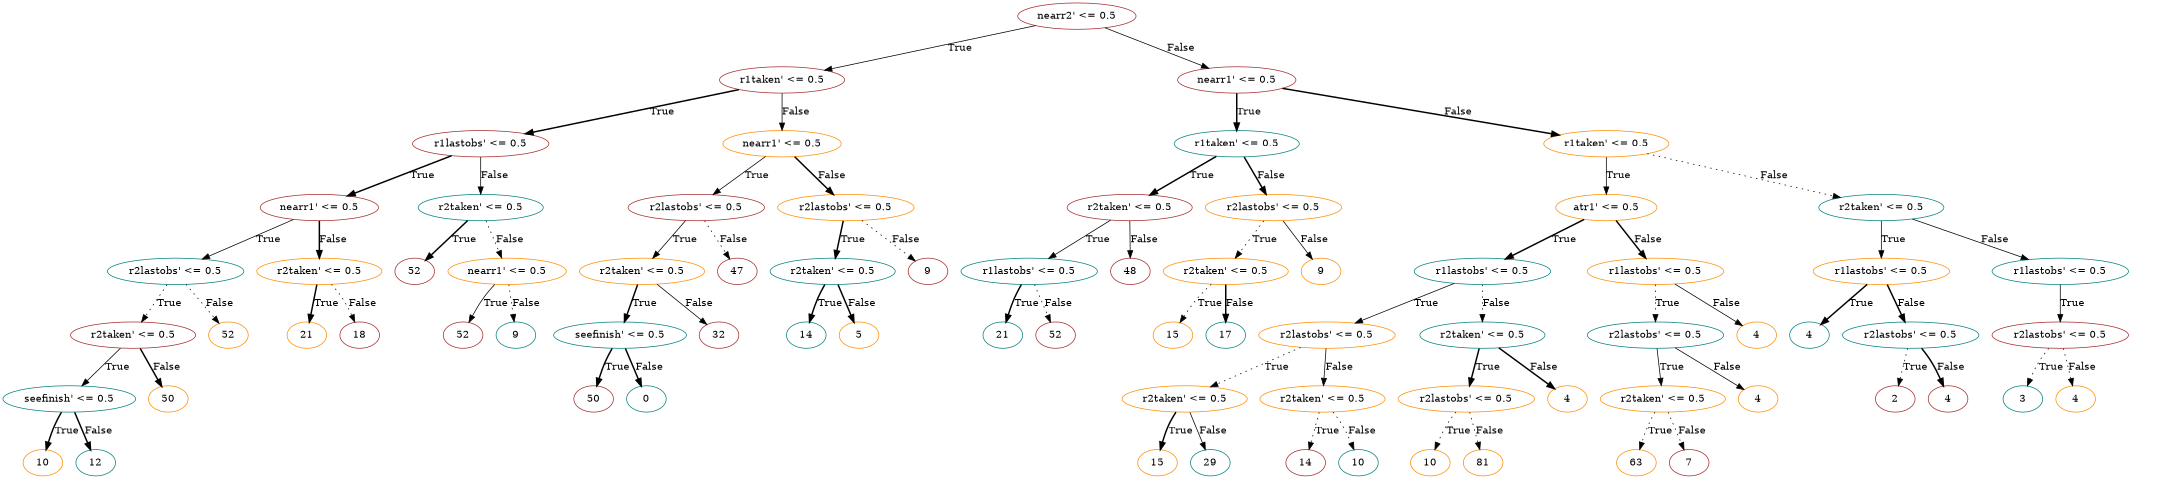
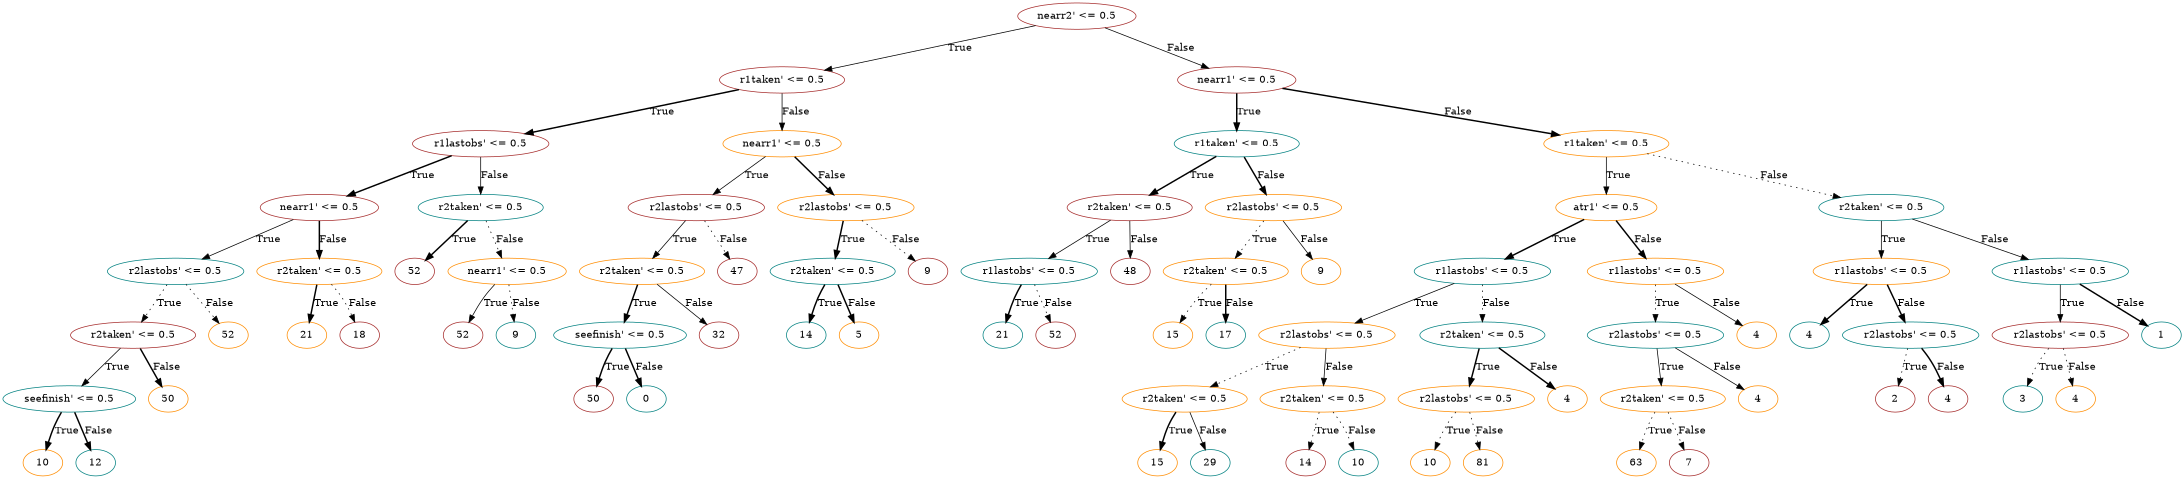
node "1": added
